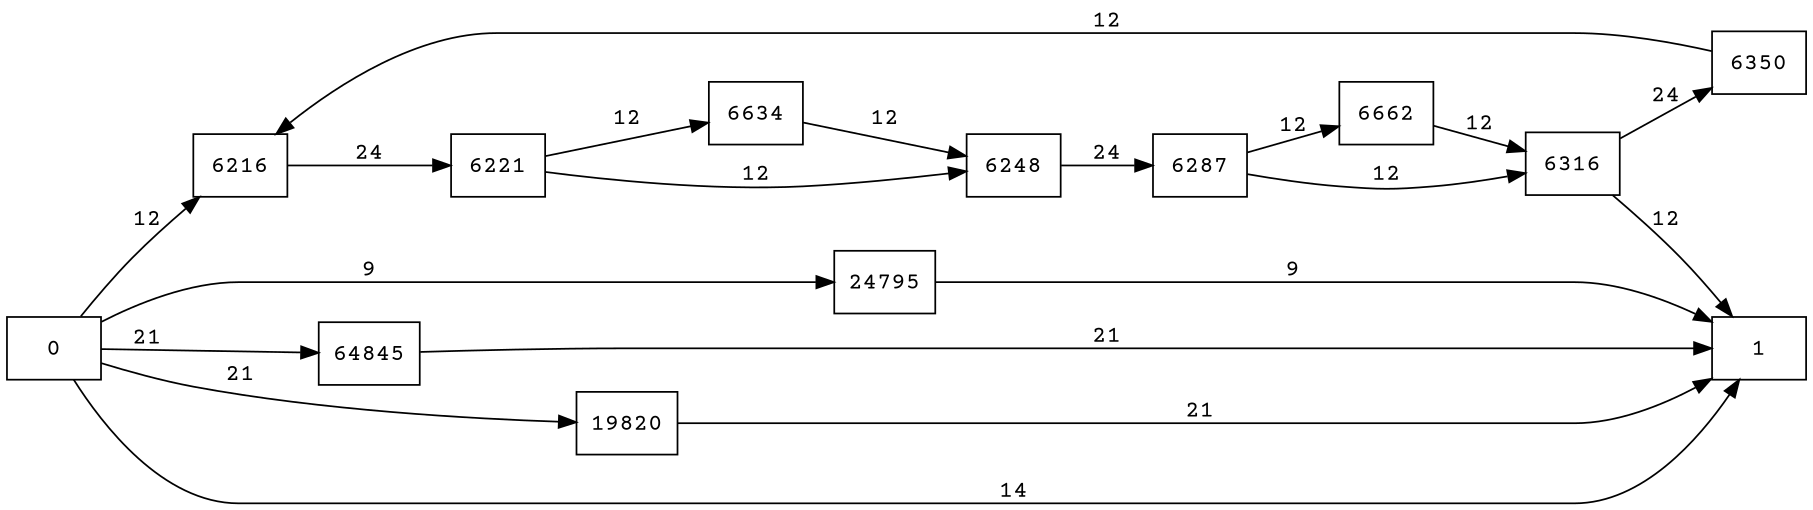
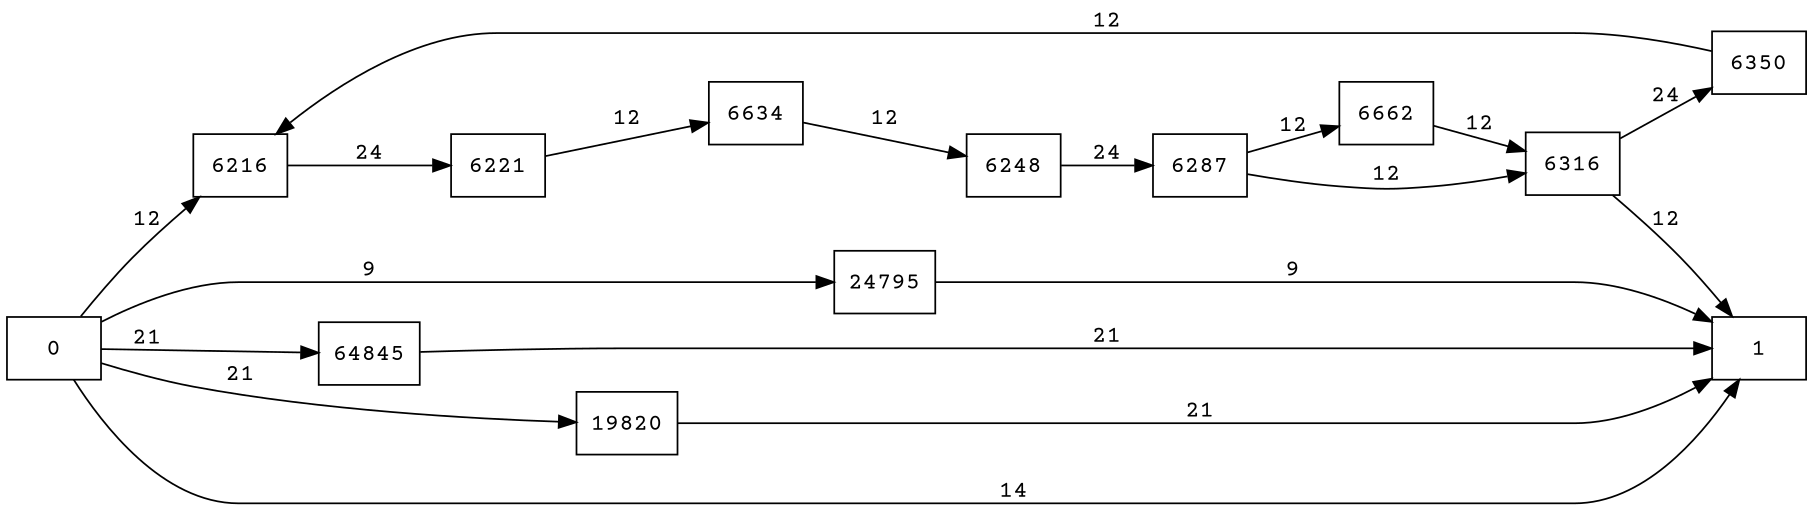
edge "6221" -> "6248": removed, label "12"
